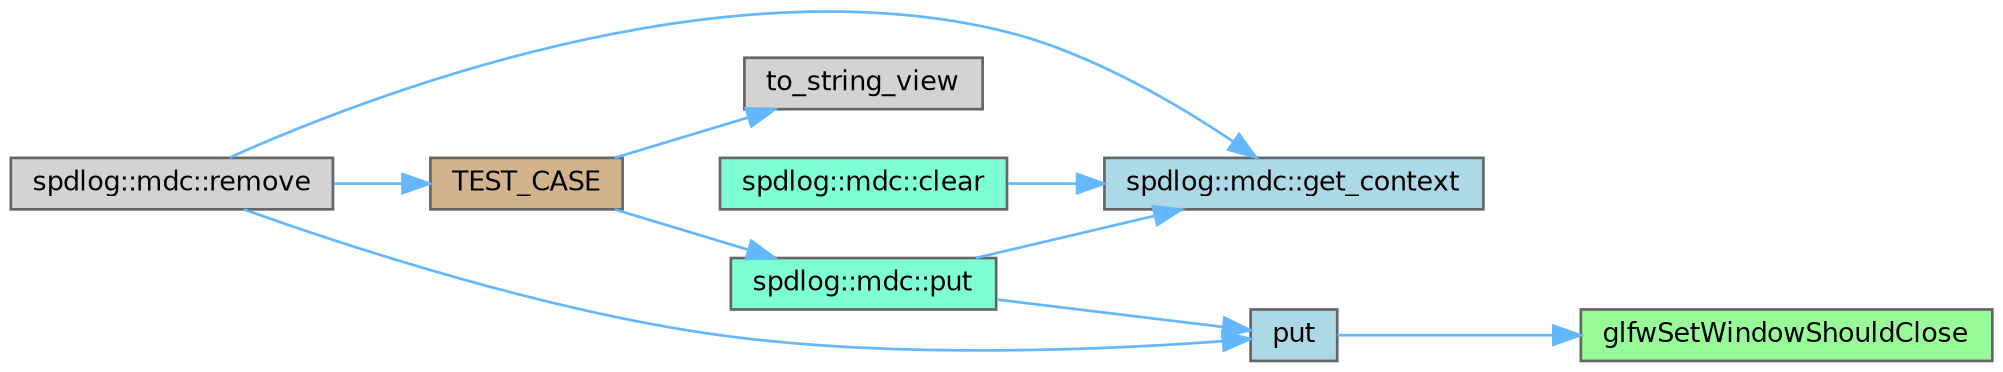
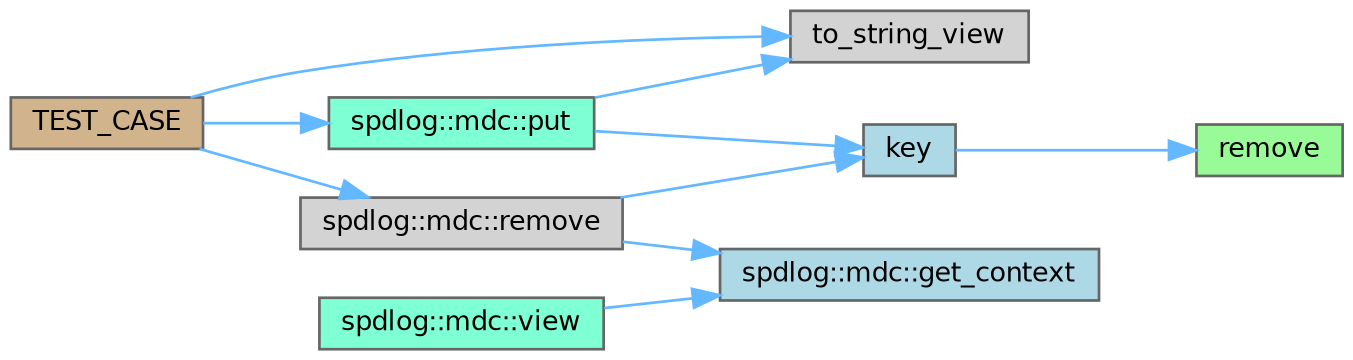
edge "spdlog::mdc::remove" -> "TEST_CASE": reversed
node "spdlog::mdc::clear": label "spdlog::mdc::clear" -> "spdlog::mdc::view"
edge "spdlog::mdc::put" -> "spdlog::mdc::get_context": now "spdlog::mdc::put" -> "to_string_view"
node "put": label "put" -> "key"
node "glfwSetWindowShouldClose": label "glfwSetWindowShouldClose" -> "remove"
